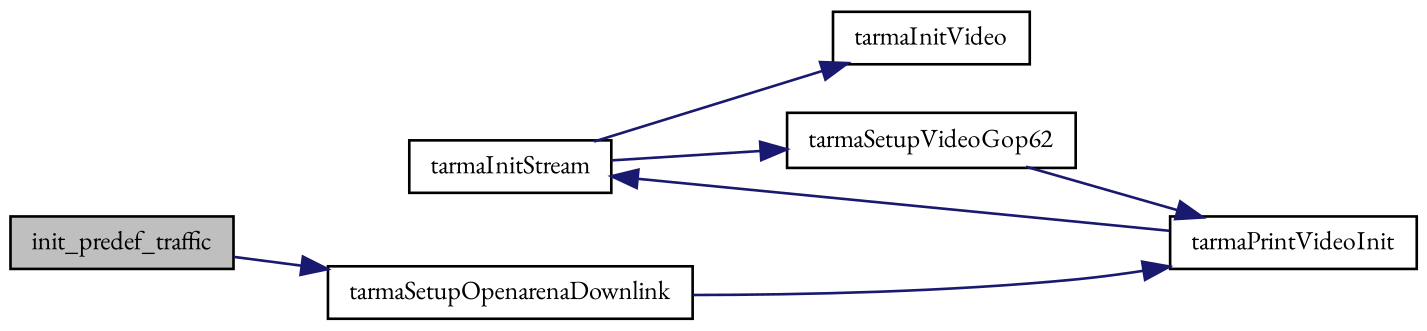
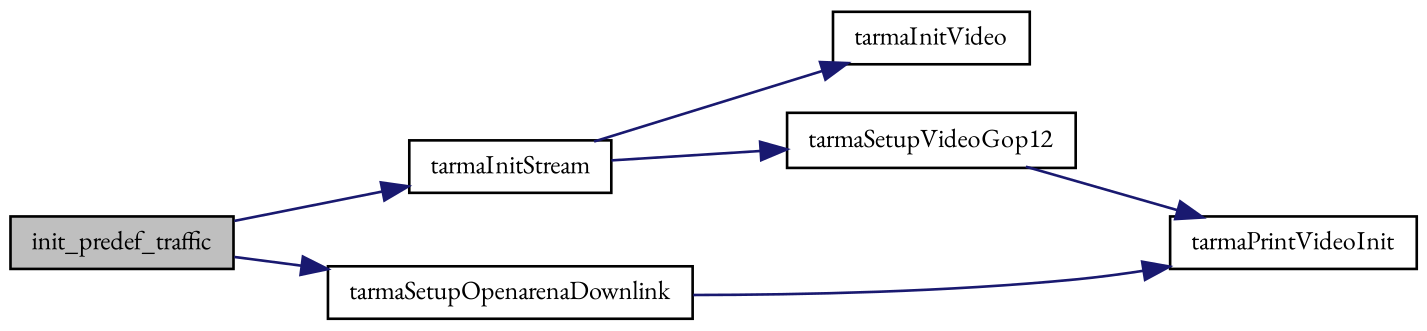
node "tarmaSetupVideoGop62": label "tarmaSetupVideoGop62" -> "tarmaSetupVideoGop12"
edge "tarmaPrintVideoInit" -> "tarmaInitStream": now "init_predef_traffic" -> "tarmaInitStream"
